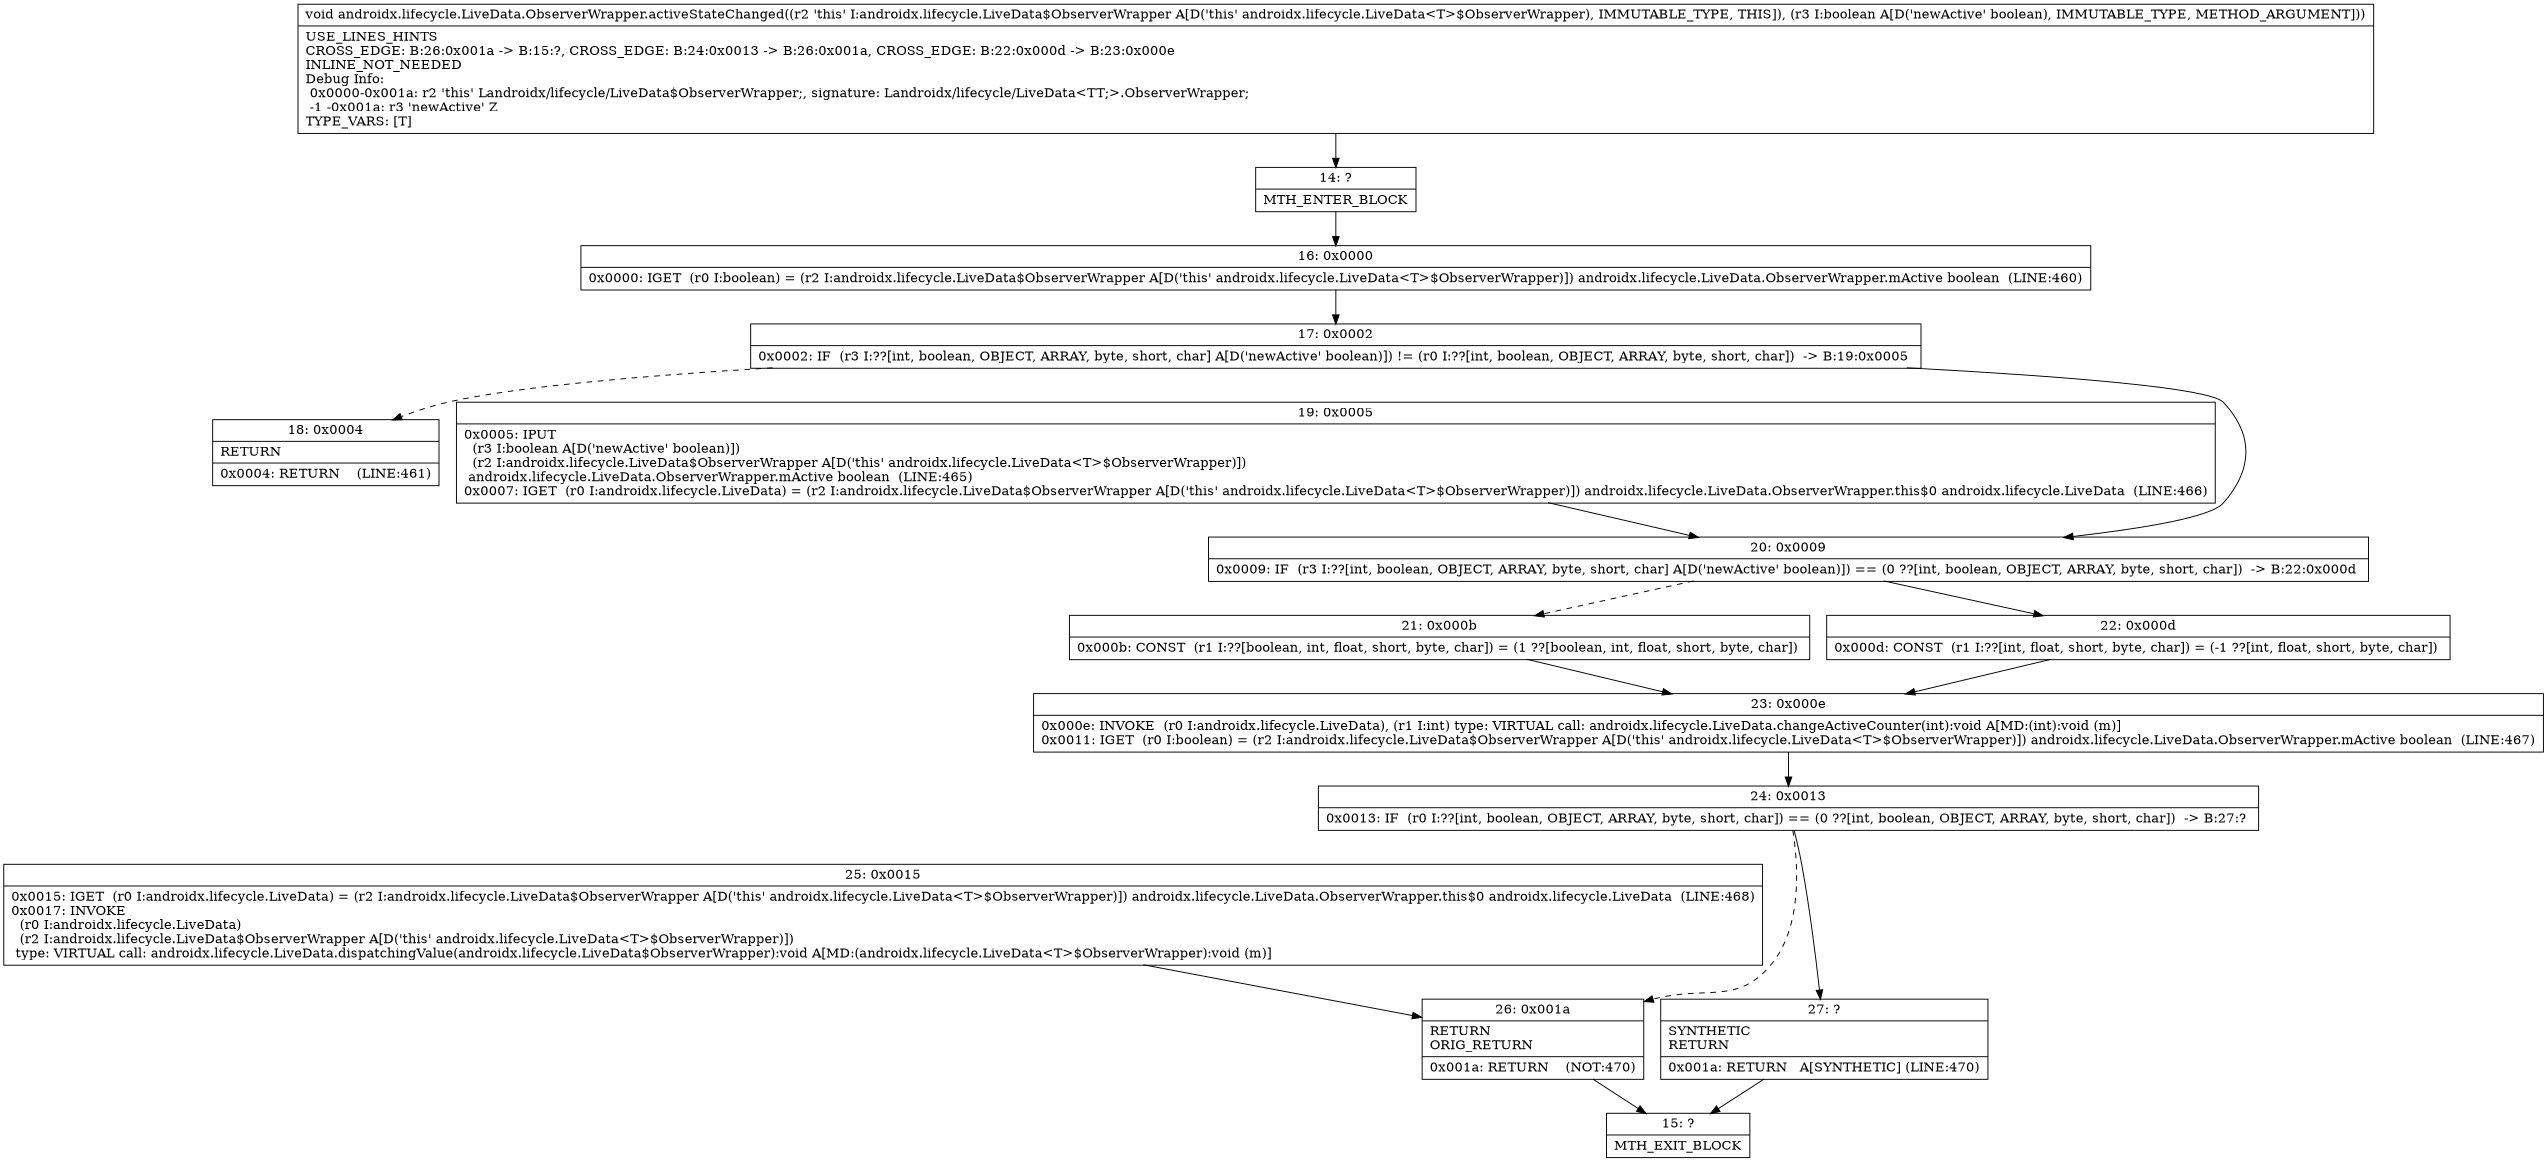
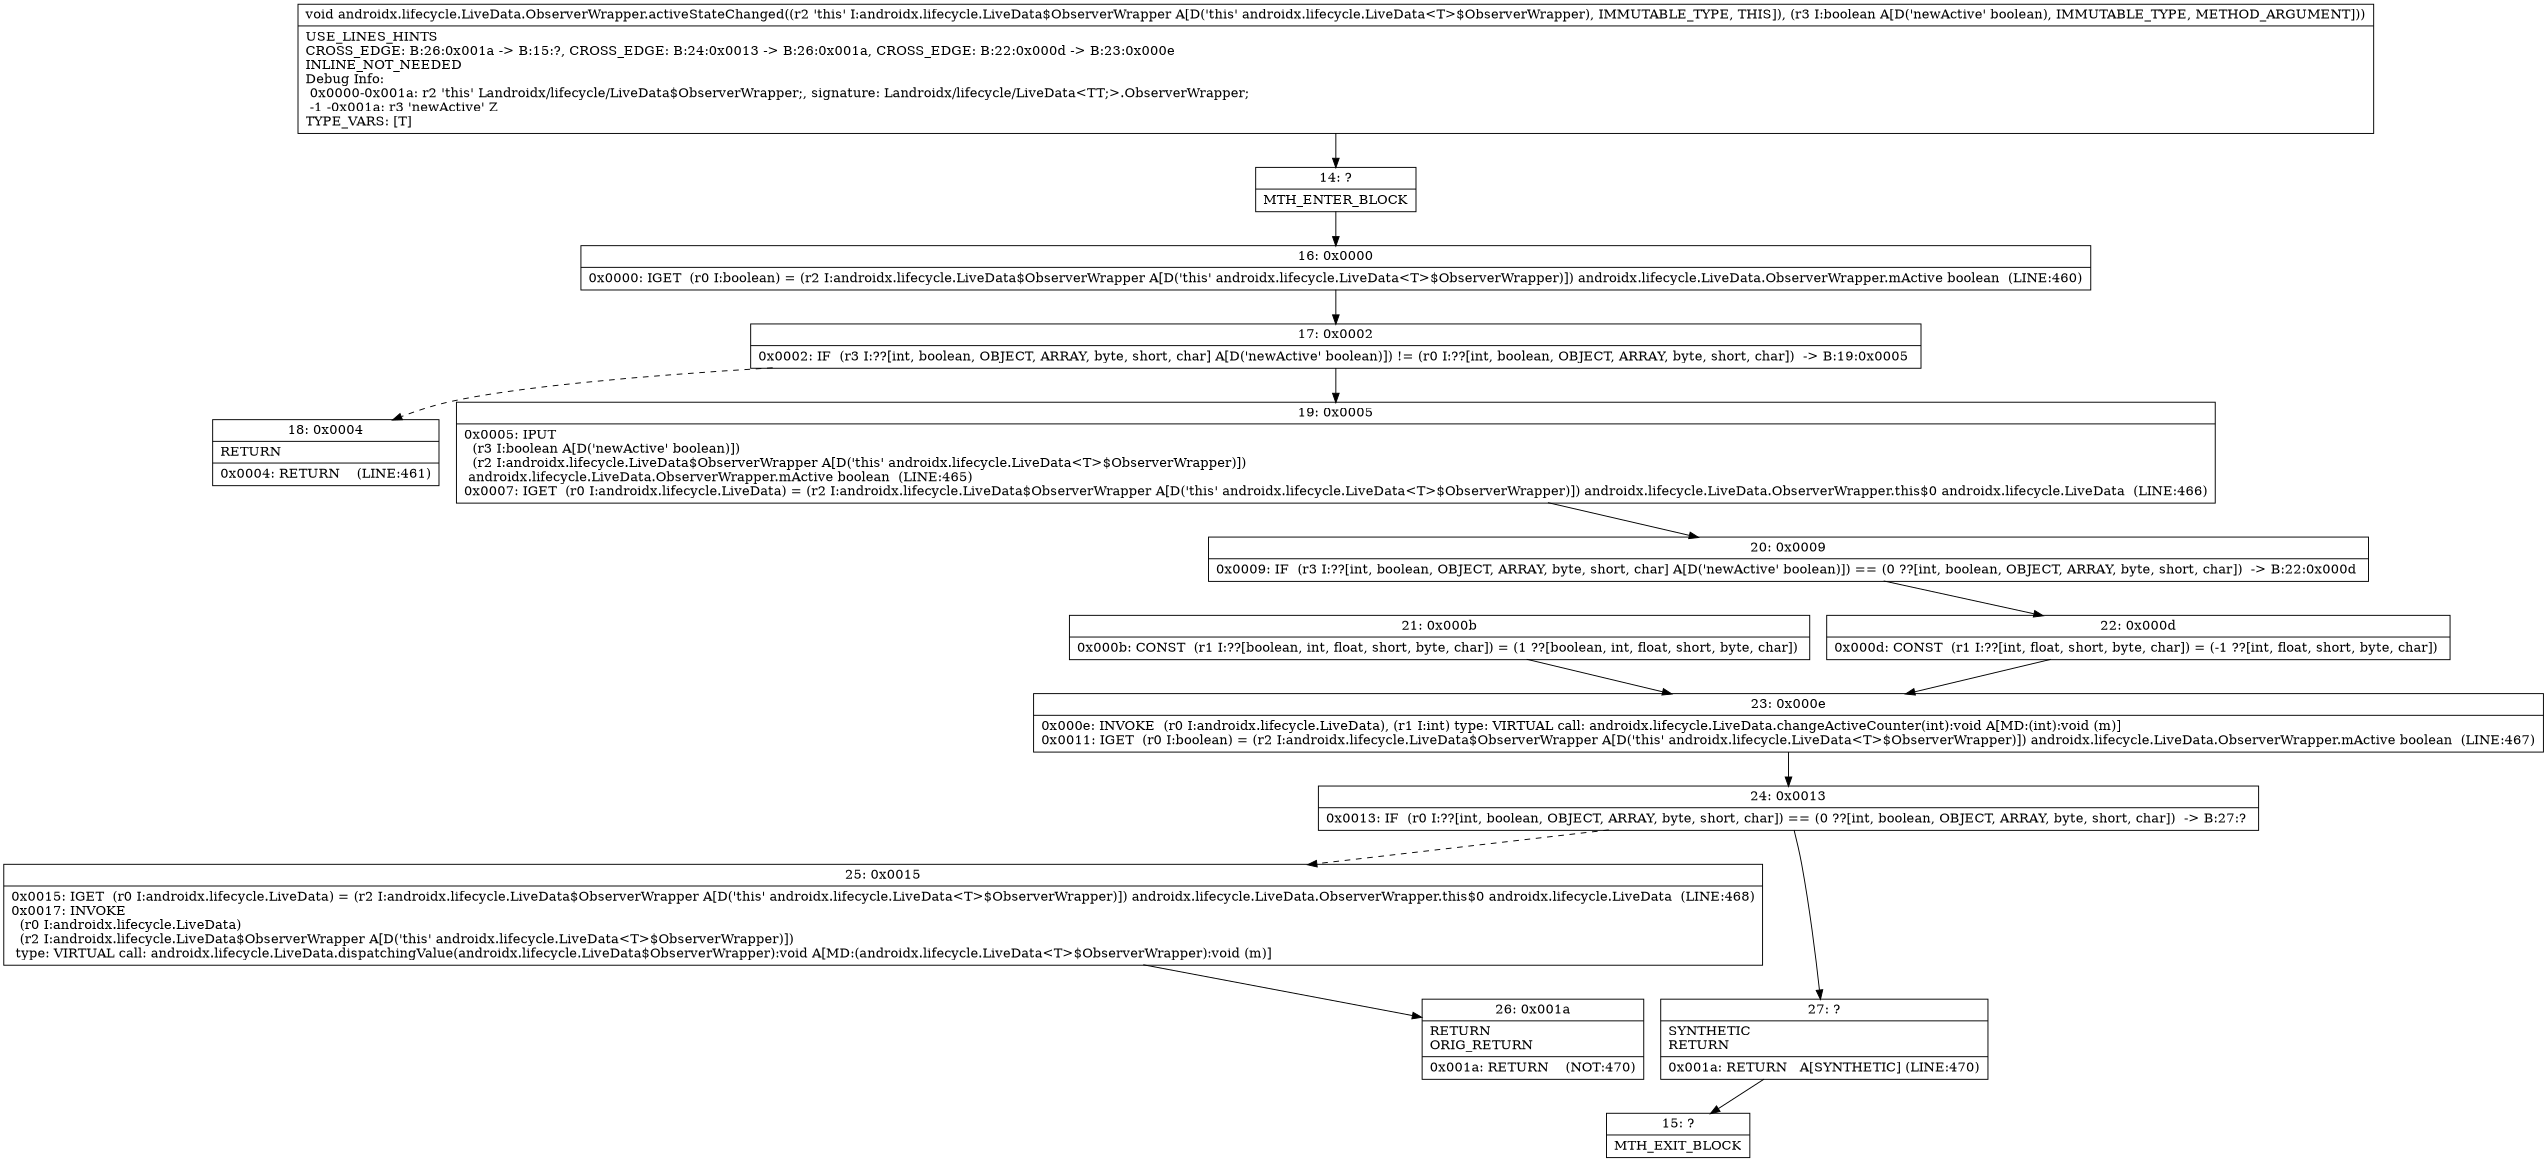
edge "17: 0x0002" -> "20: 0x0009": now "17: 0x0002" -> "19: 0x0005"
edge "20: 0x0009" -> "21: 0x000b": removed
edge "24: 0x0013" -> "26: 0x001a": now "24: 0x0013" -> "25: 0x0015"
edge "26: 0x001a" -> "15: ?": removed
